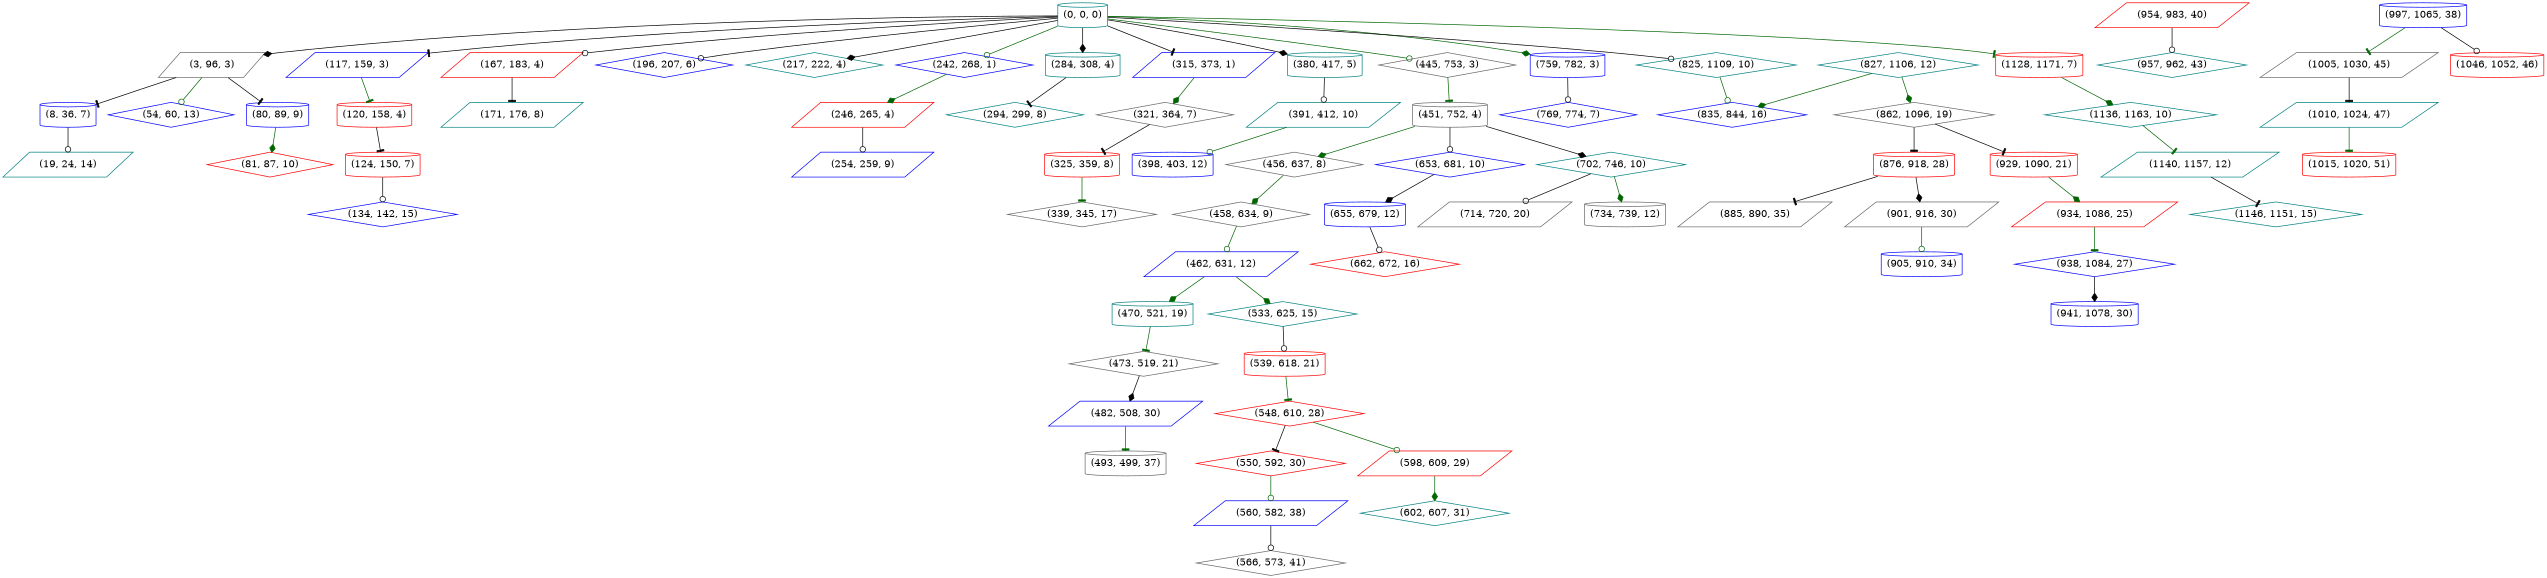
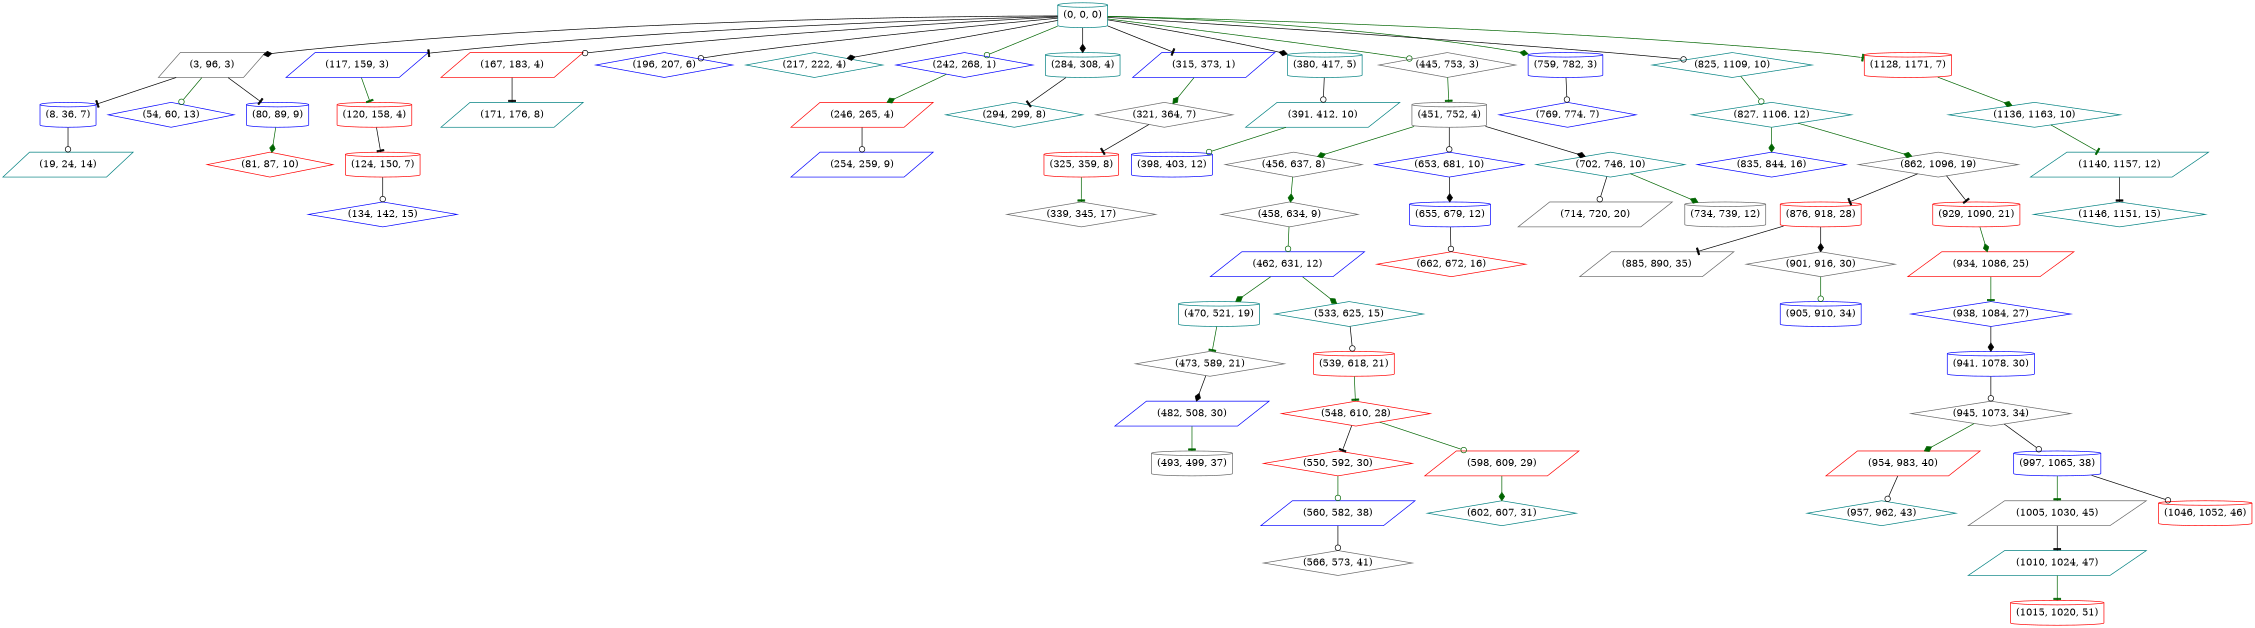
edge "(825, 1109, 10)" -> "(835, 844, 16)": now "(825, 1109, 10)" -> "(827, 1106, 12)"
node "(901, 916, 30)": shape parallelogram -> diamond
node "(473, 519, 21)": label "(473, 519, 21)" -> "(473, 589, 21)"
node "(945, 1073, 34)": added
